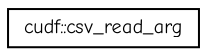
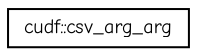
node "cudf::csv_read_arg": label "cudf::csv_read_arg" -> "cudf::csv_arg_arg"
